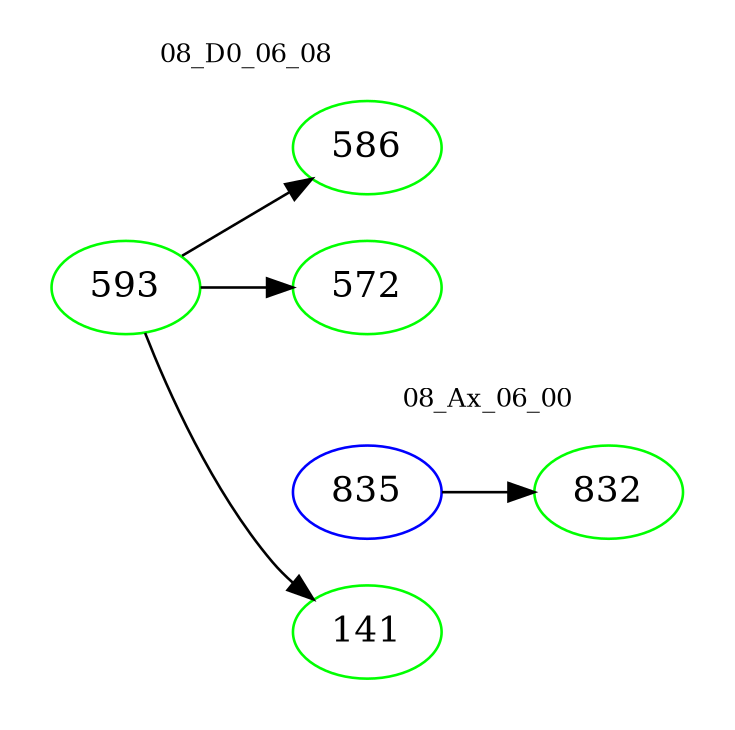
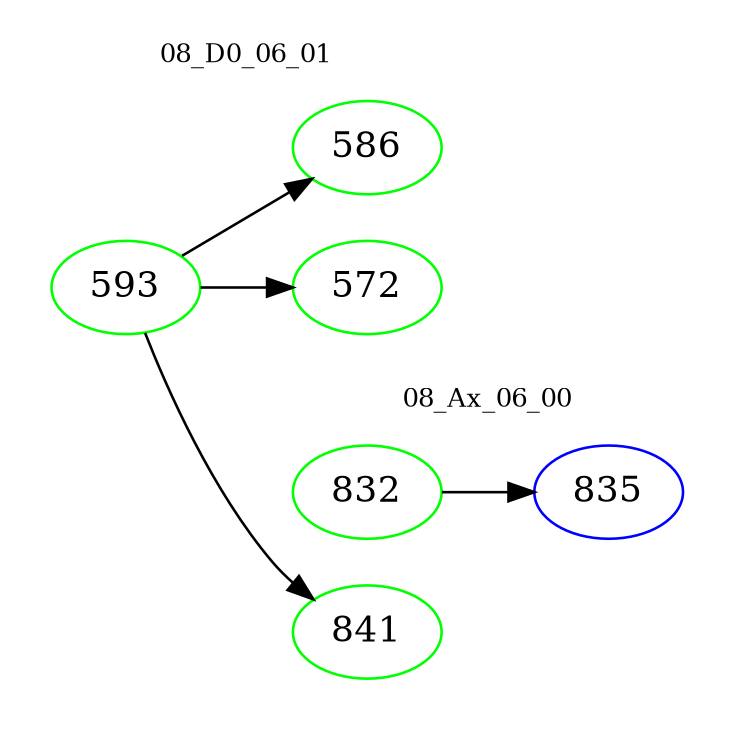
cluster "08_D0_06_08": label "08_D0_06_08" -> "08_D0_06_01"
edge "835" -> "832": reversed
node "141": label "141" -> "841"
